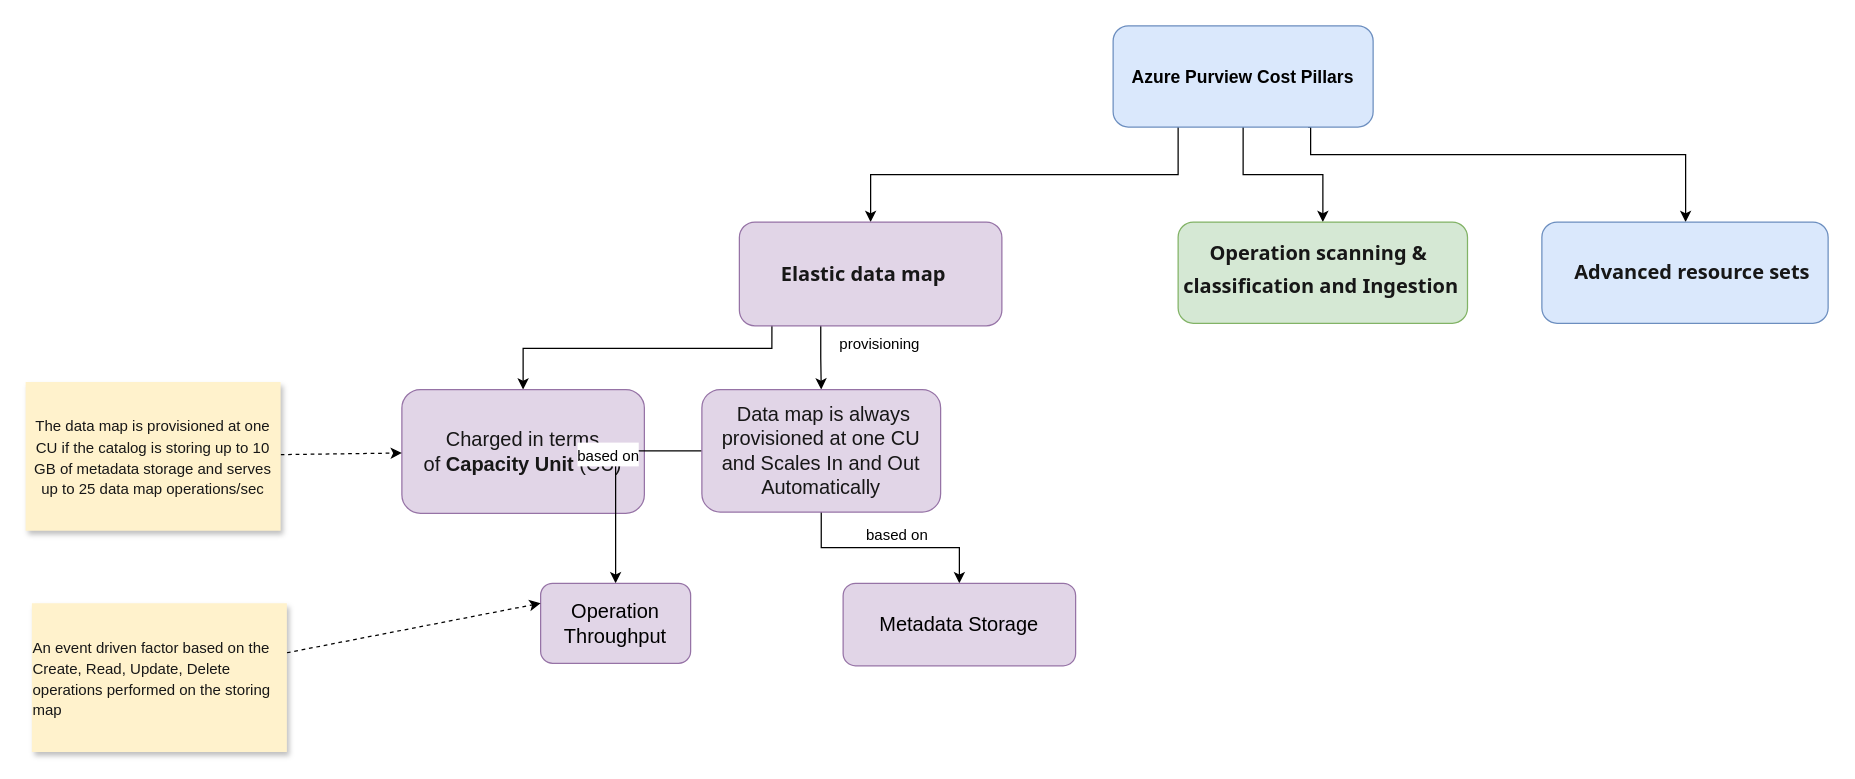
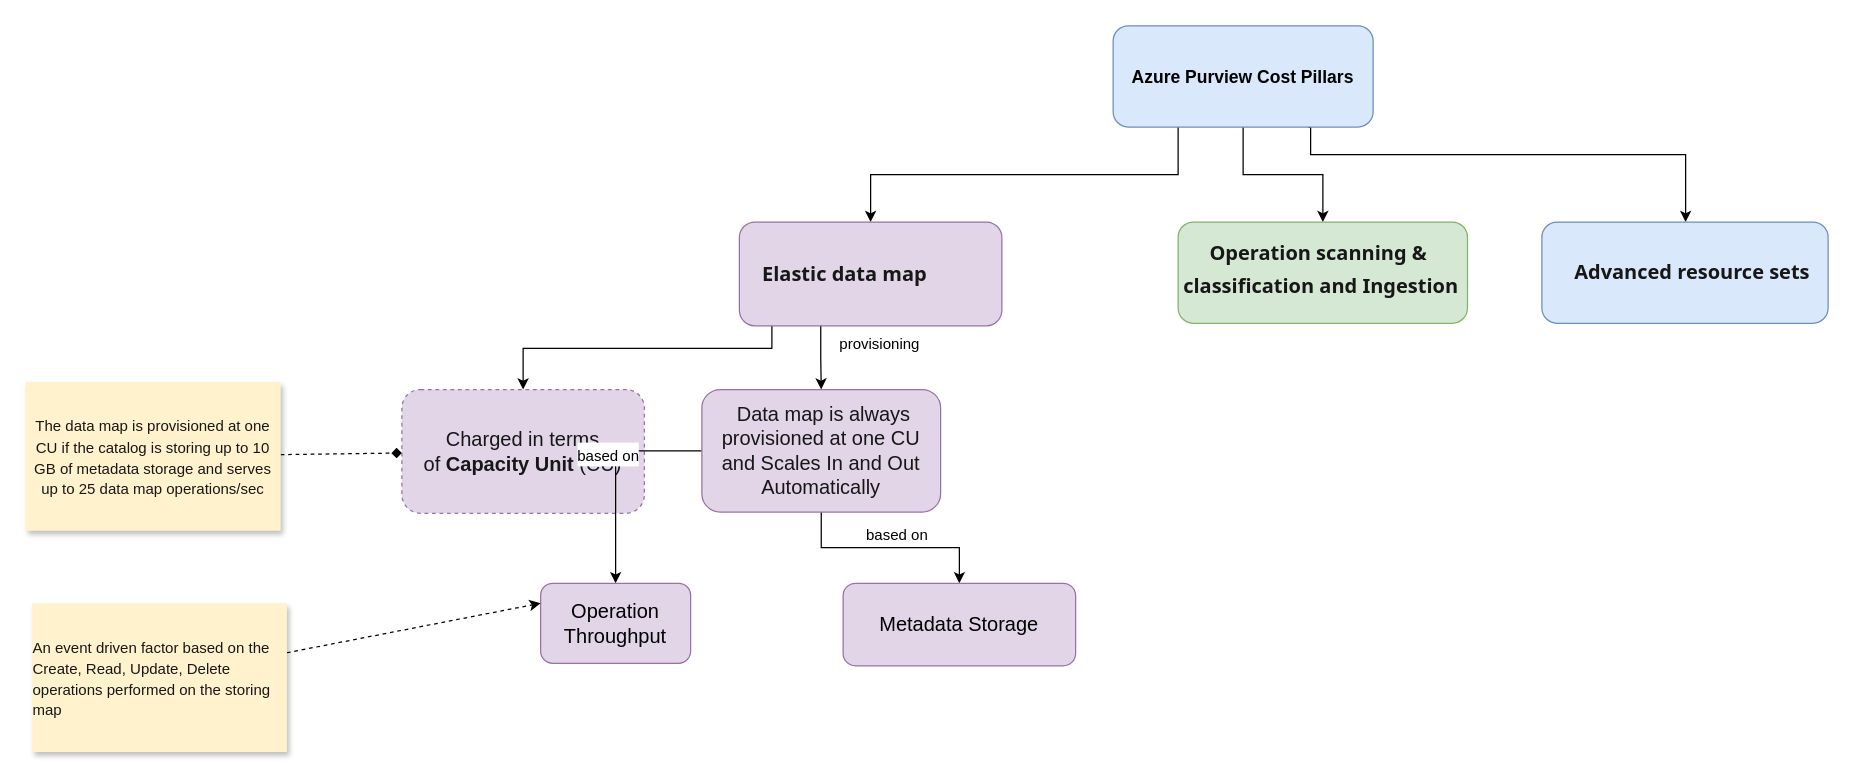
node "Elastic data map": moved (863, 274) -> (844, 274)
node "Charged in terms of Capacity Unit (CU)": style solid -> dashed
edge "The data map is provisioned at one CU if the catalog is storing up to 10 GB of metadata storage and serves up to 25 data map operations/sec" -> "Charged in terms of Capacity Unit (CU)": arrowhead classic -> diamond
